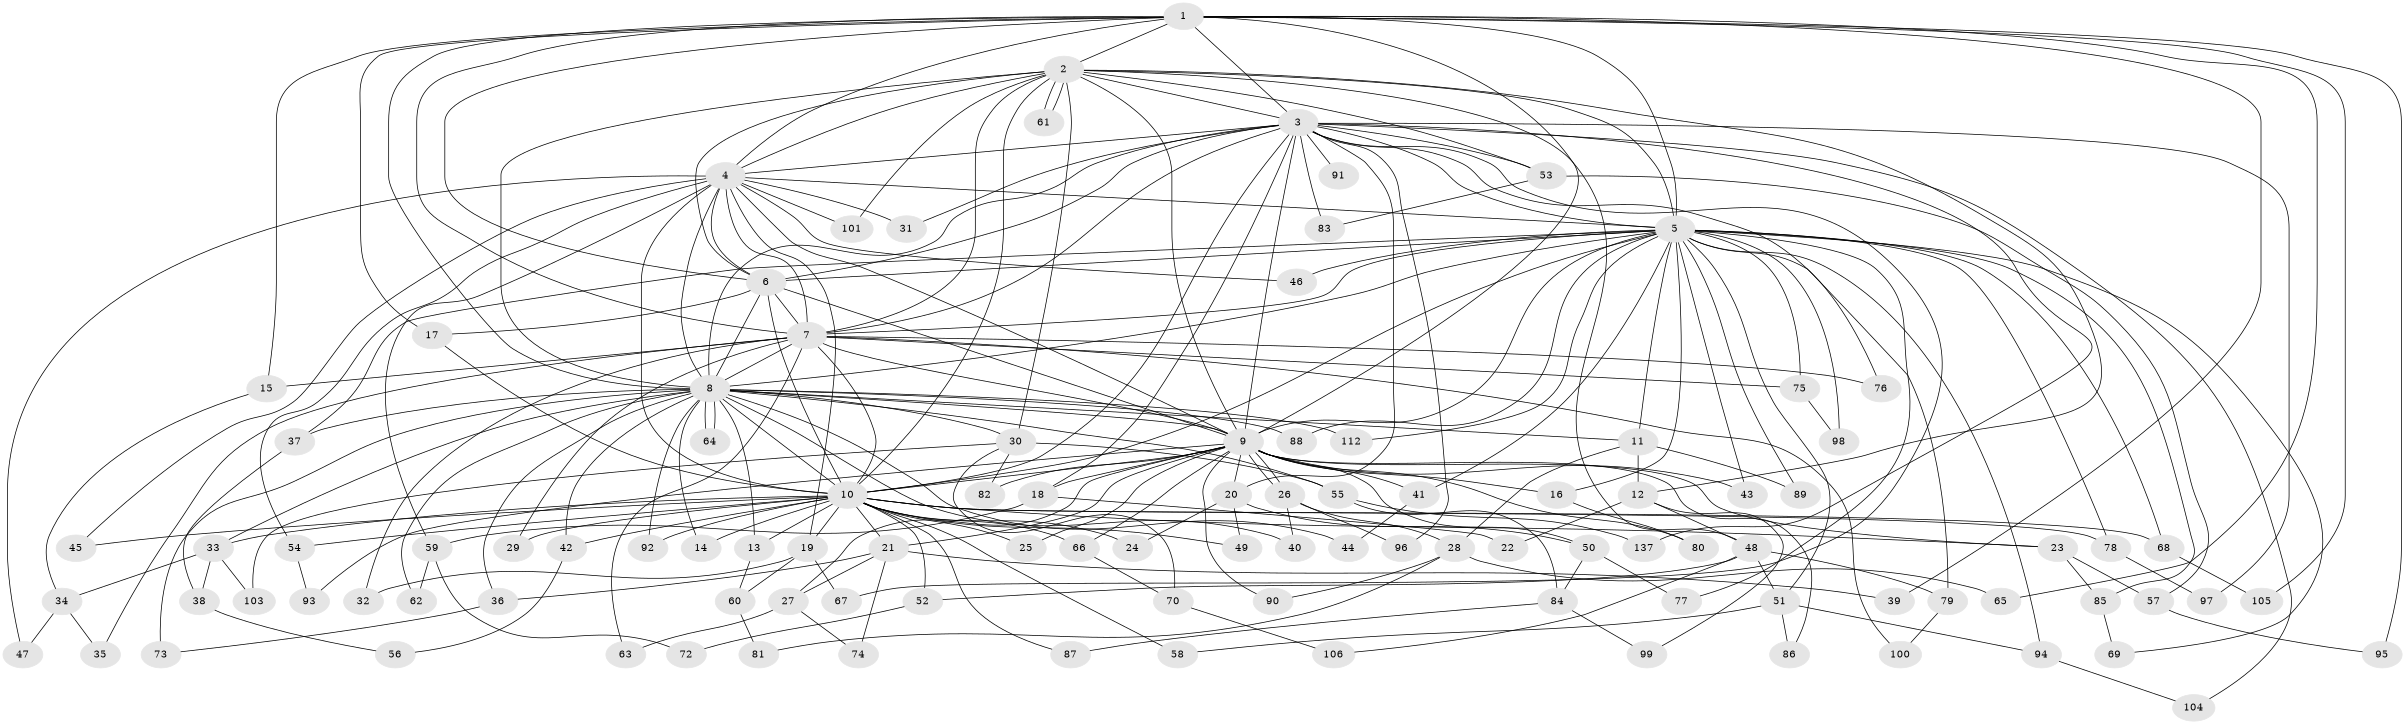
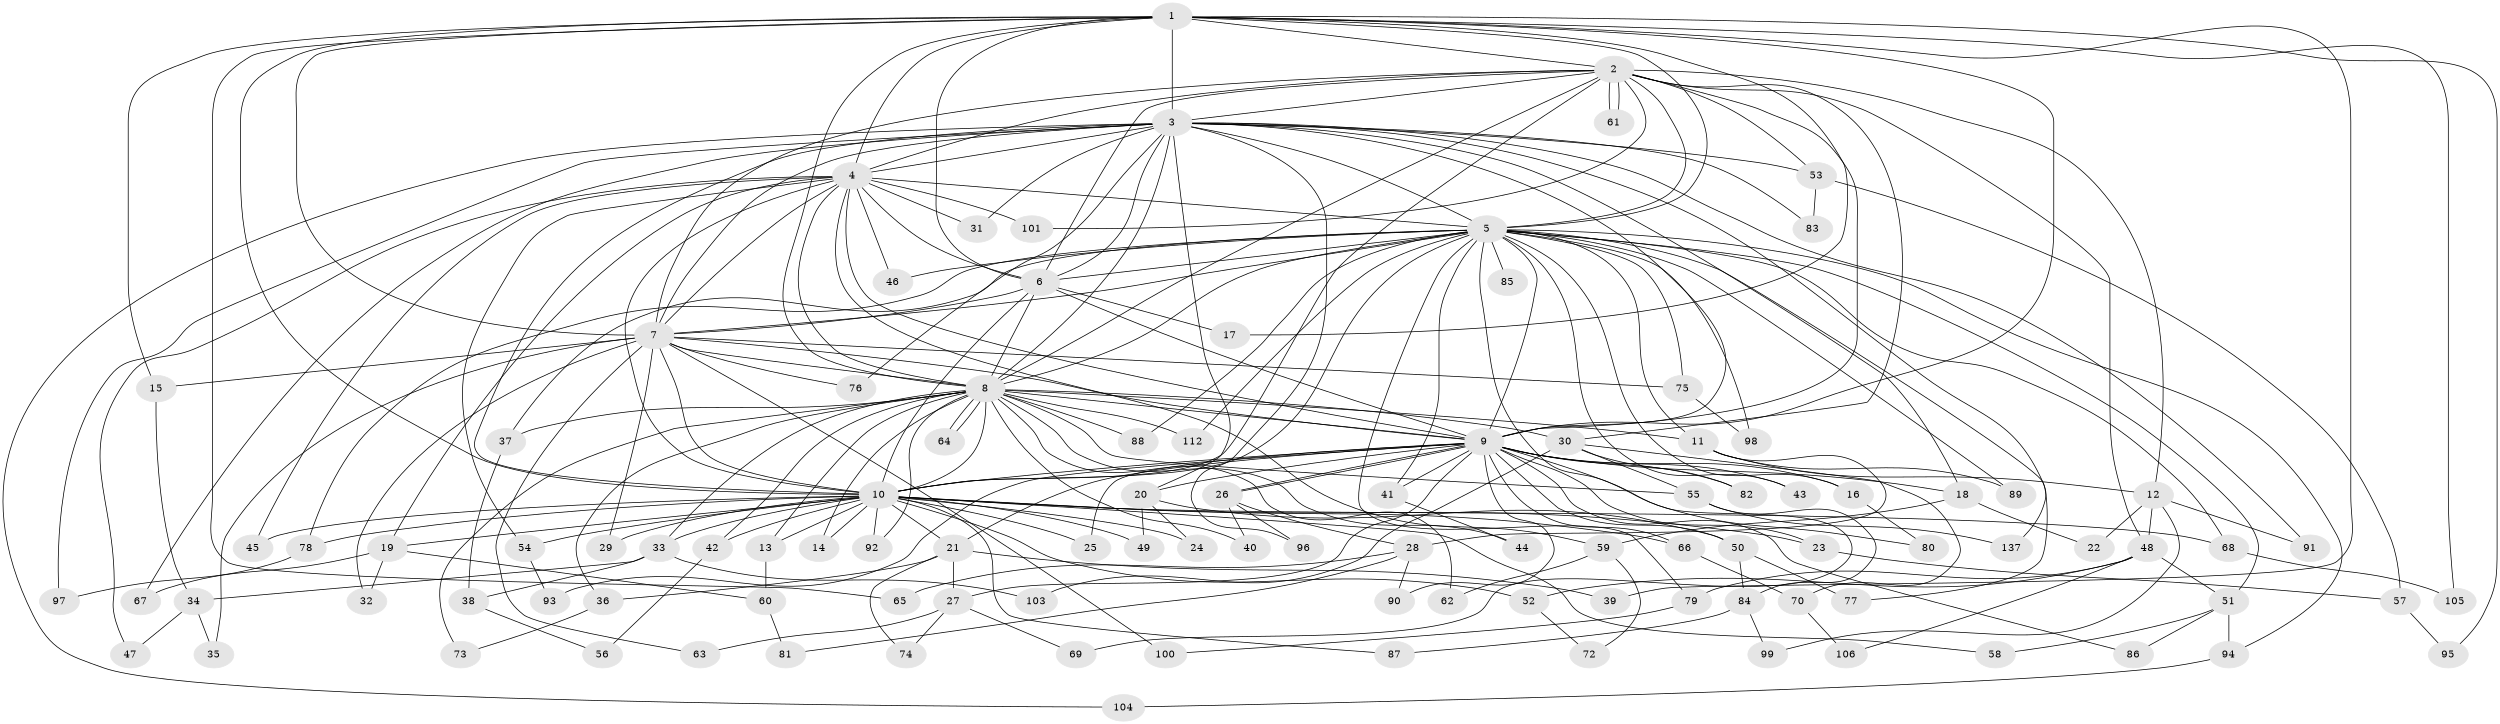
edge "17" -- "10": now "1" -- "10"
edge "12" -- "91": added
edge "23" -- "85": removed
edge "85" -- "69": now "27" -- "69"
